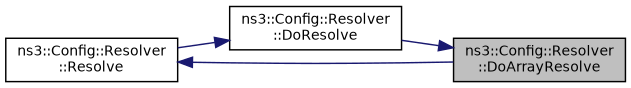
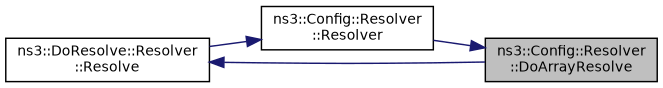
node "ns3::Config::Resolver ::DoResolve": label "ns3::Config::Resolver ::DoResolve" -> "ns3::Config::Resolver ::Resolver"
node "ns3::Config::Resolver ::Resolve": label "ns3::Config::Resolver ::Resolve" -> "ns3::DoResolve::Resolver ::Resolve"
